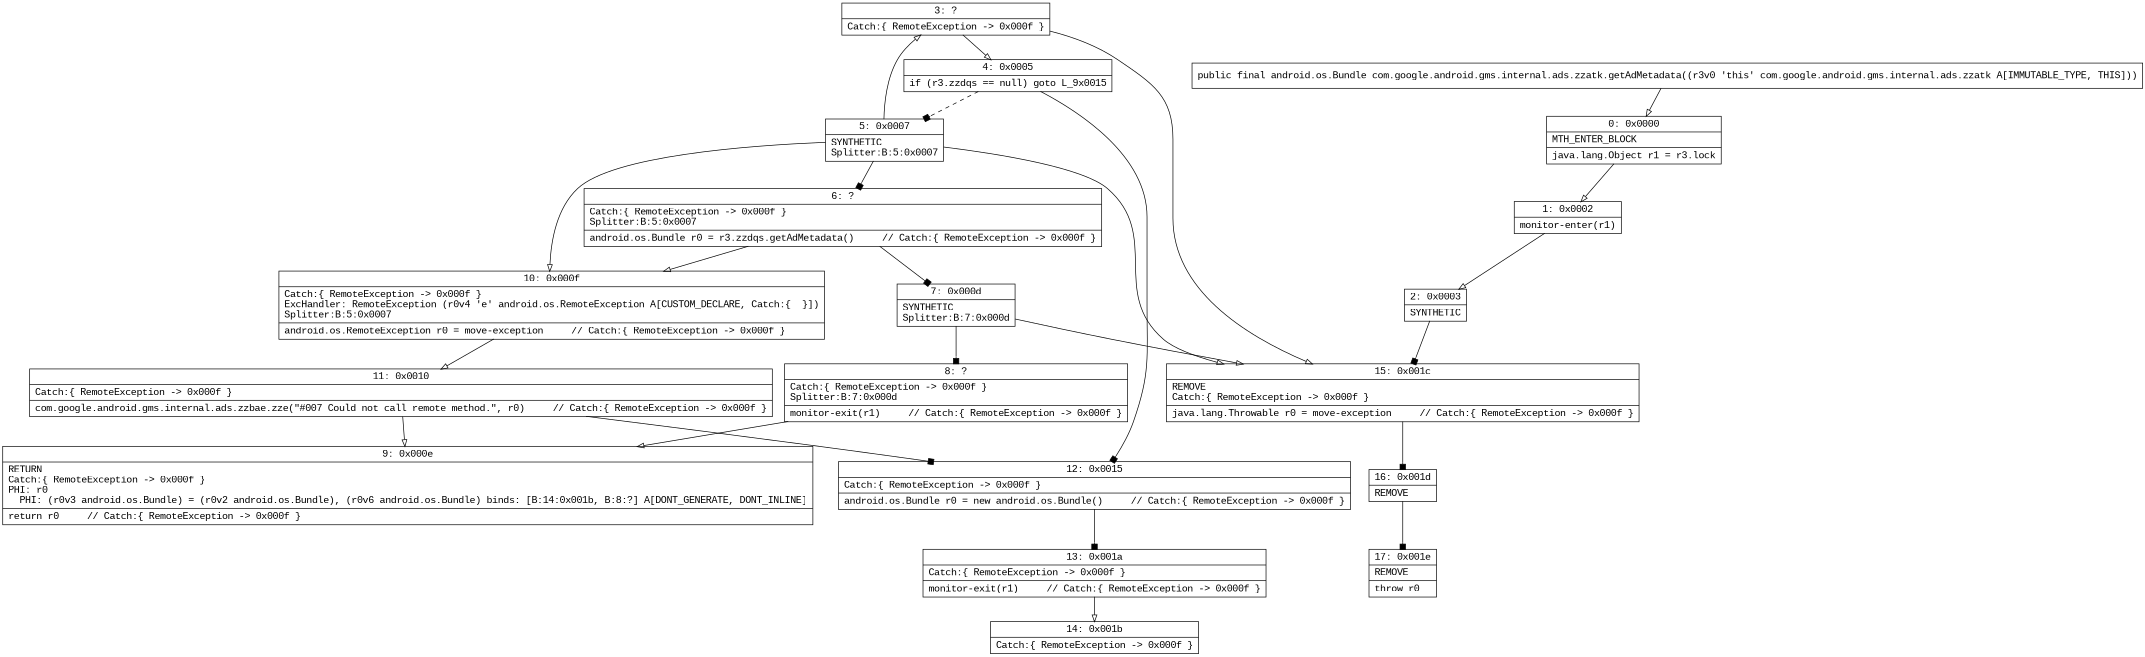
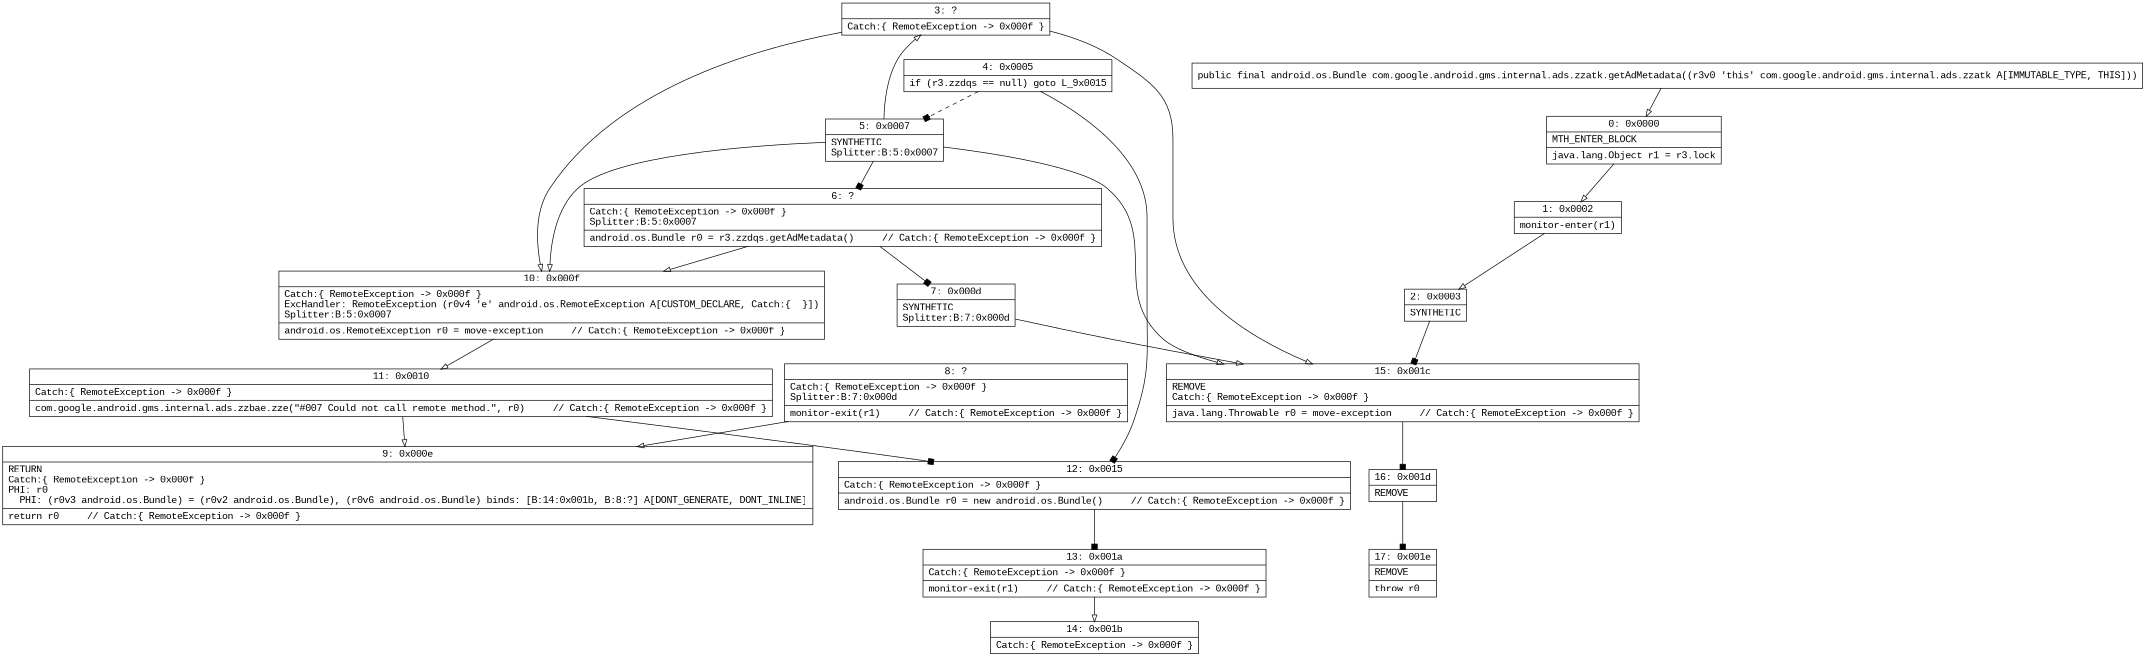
edge "3: ?" -> "4: 0x0005": now "3: ?" -> "10: 0x000f"
edge "7: 0x000d" -> "8: ?": removed
